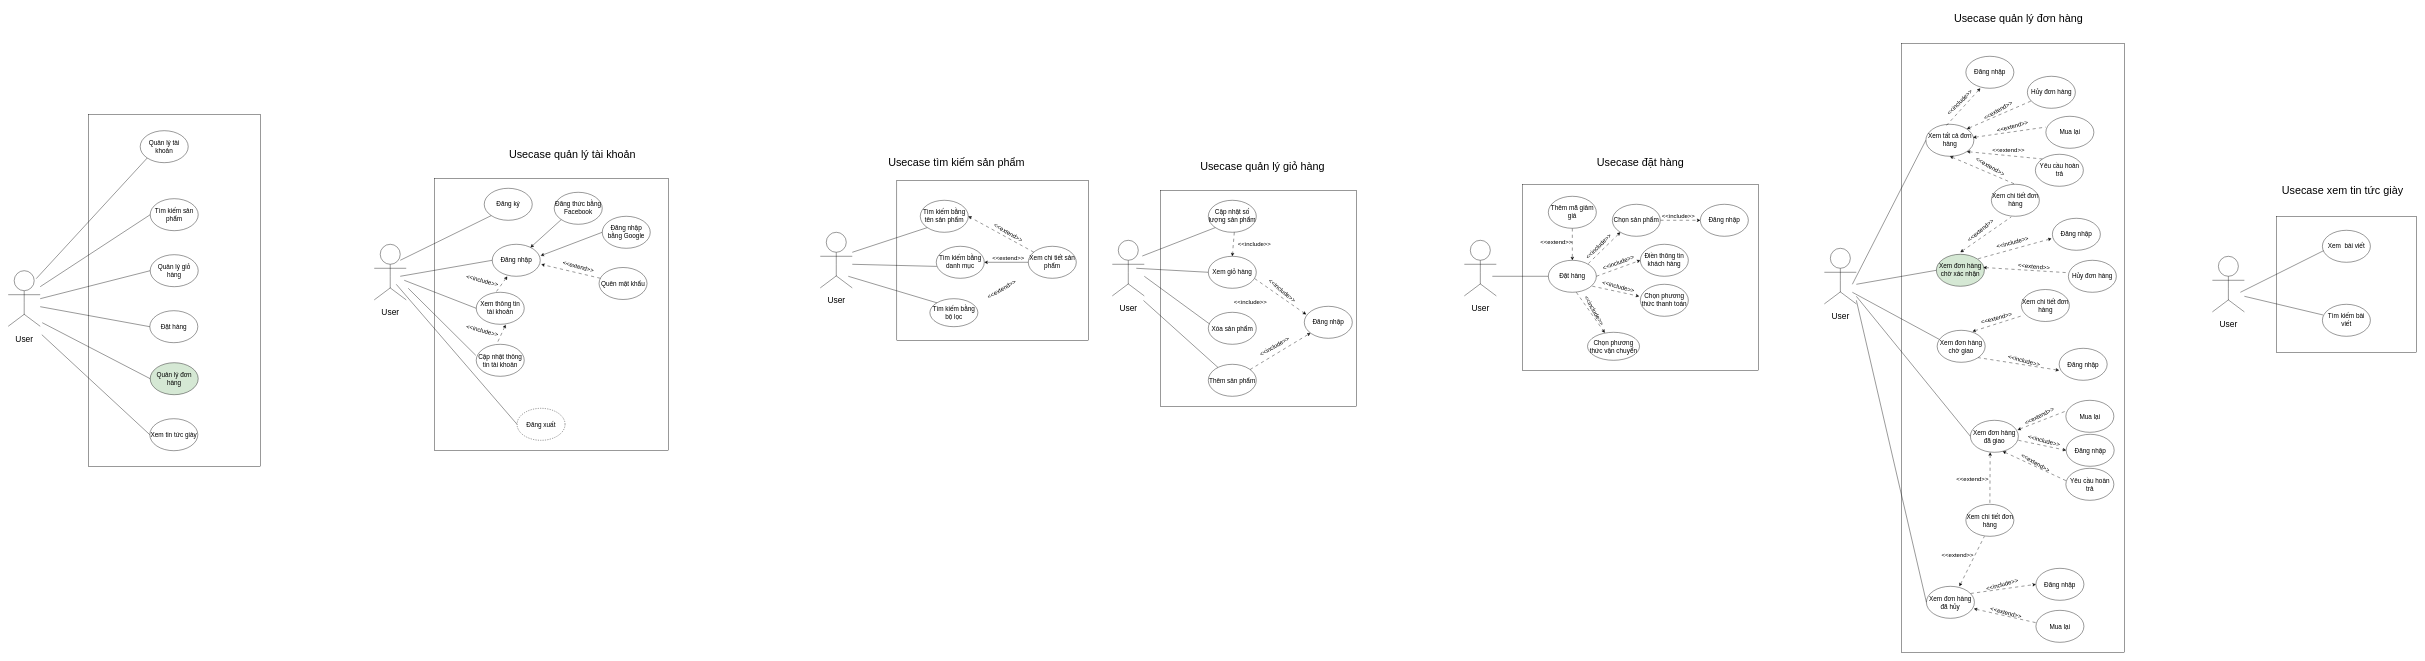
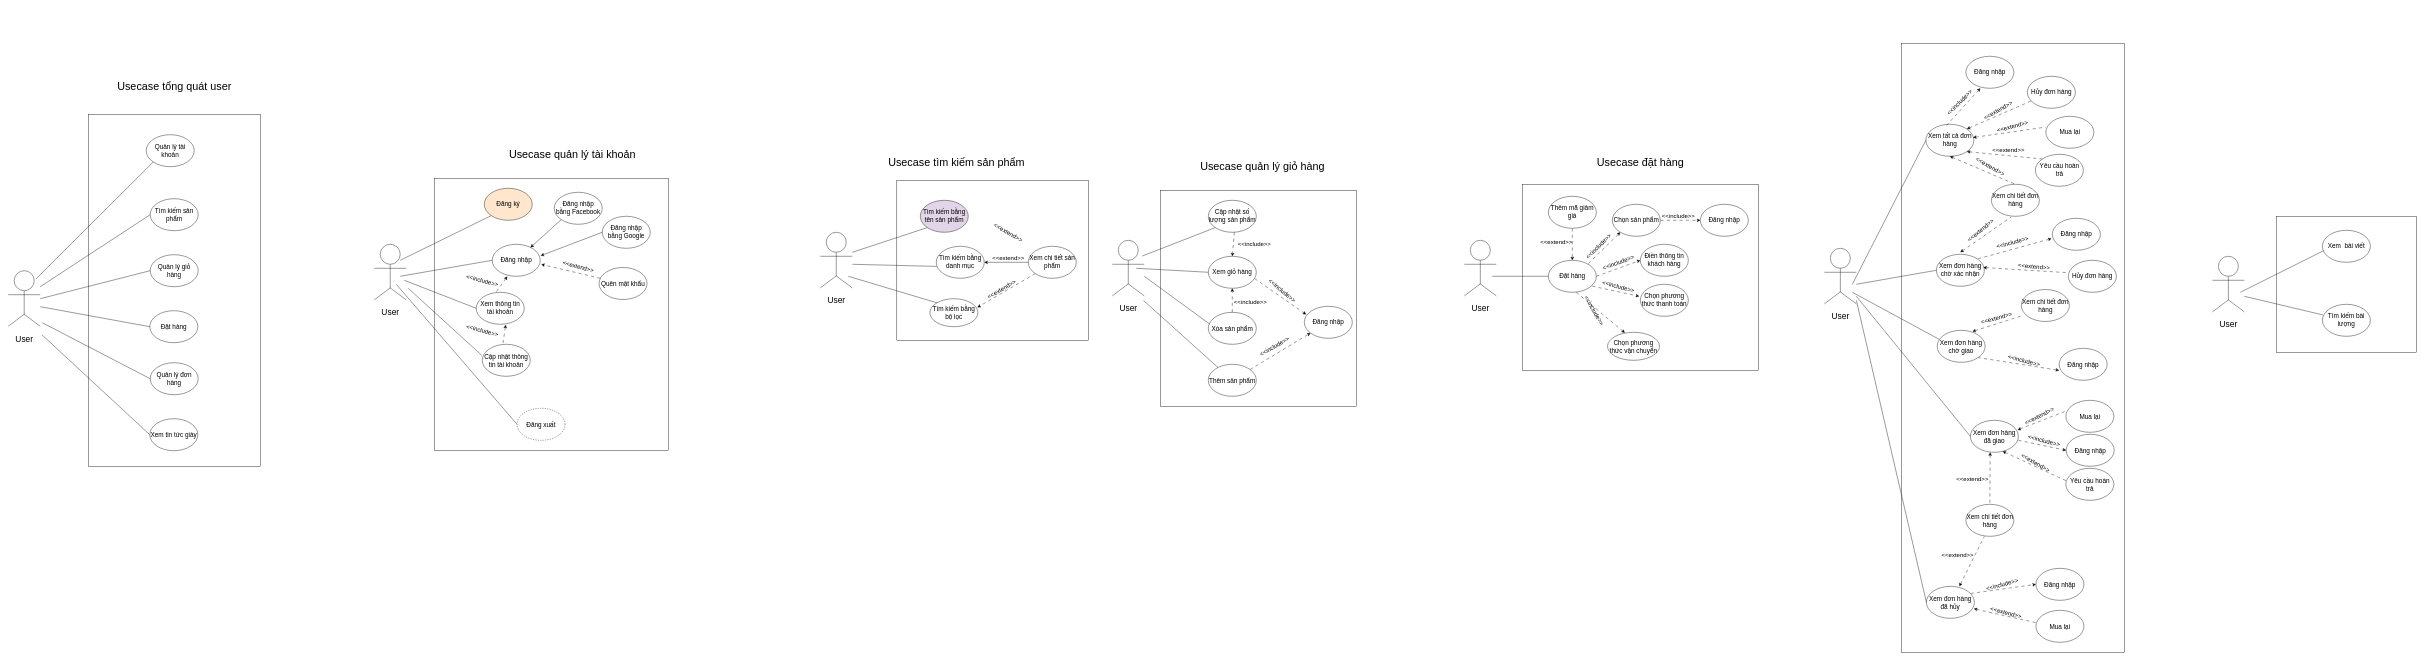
node "Usecase quản lý đơn hàng": removed
node "Usecase tổng quát user": added
node "Quản lý tài khoản": moved (164, 147) -> (170, 151)
node "Usecase xem tin tức giày": removed
node "Đăng ký": fillcolor #ffffff -> #ffe6cc
node "Đăng thức bằng Facebook": label "Đăng thức bằng Facebook" -> "Đăng nhập bằng Facebook"
node "Tìm kiếm bằng tên sản phẩm": fillcolor #ffffff -> #e1d5e7
edge "Xem chi tiết sản phẩm" -> "Tìm kiếm bằng tên sản phẩm": removed
node "Xem đơn hàng chờ xác nhận": fillcolor #d5e8d4 -> #ffffff
edge "Xóa sản phẩm" -> "Xem giỏ hàng": added
edge "Xem chi tiết sản phẩm" -> "Tìm kiếm bằng bộ lọc": added
node "Tìm kiếm bài viết": label "Tìm kiếm bài viết" -> "Tìm kiếm bài lượng"
node "Chọn phương thức vận chuyển": moved (1613, 346) -> (1633, 346)
node "Cập nhật thông tin tài khoản": moved (500, 360) -> (506, 360)
node "Quản lý đơn hàng": fillcolor #d5e8d4 -> #ffffff
